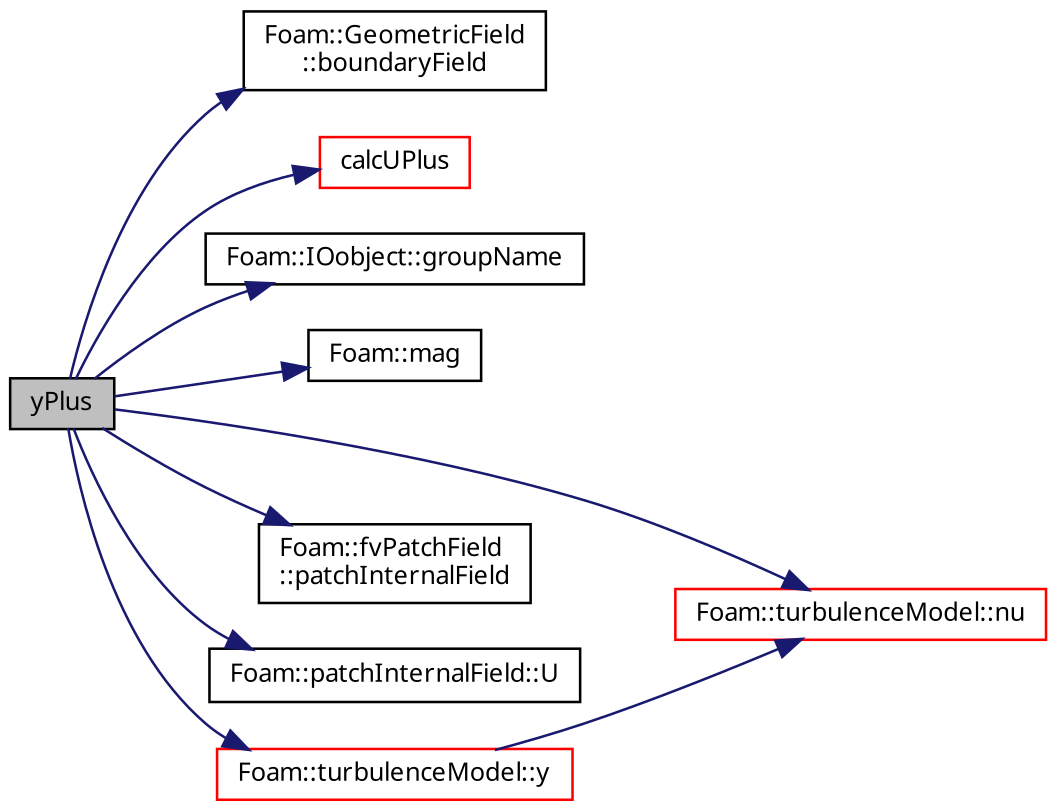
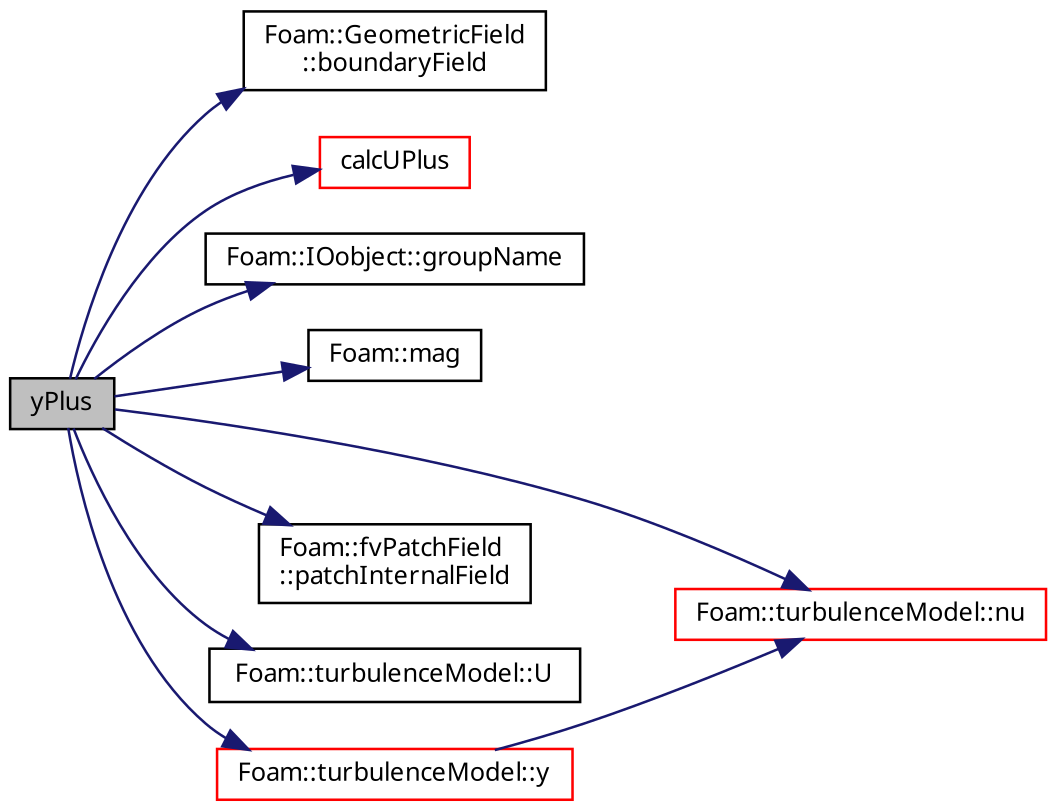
node "Foam::patchInternalField::U": label "Foam::patchInternalField::U" -> "Foam::turbulenceModel::U"
